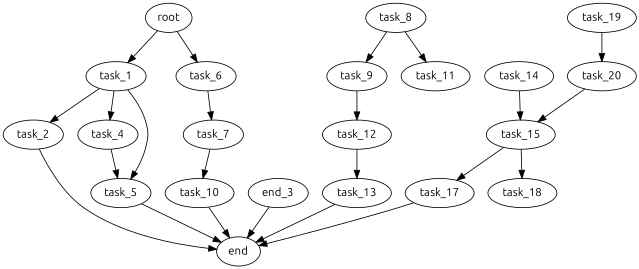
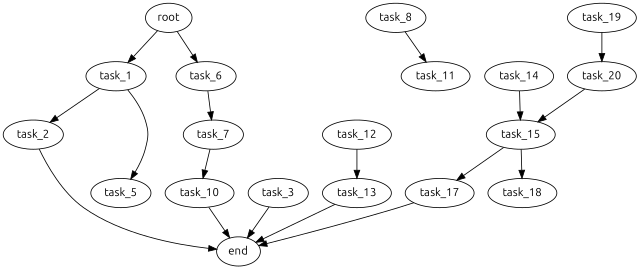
node "task_9": removed
node "task_4": removed
node "end_3": label "end_3" -> "task_3"
edge "task_5" -> "end": removed
